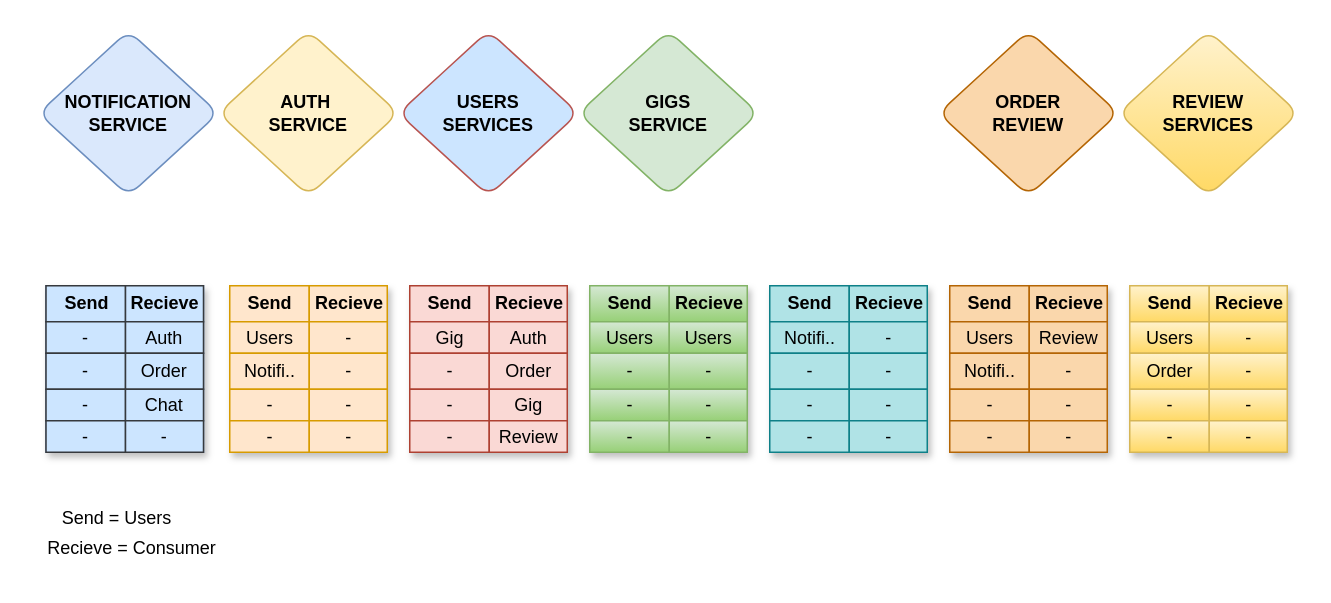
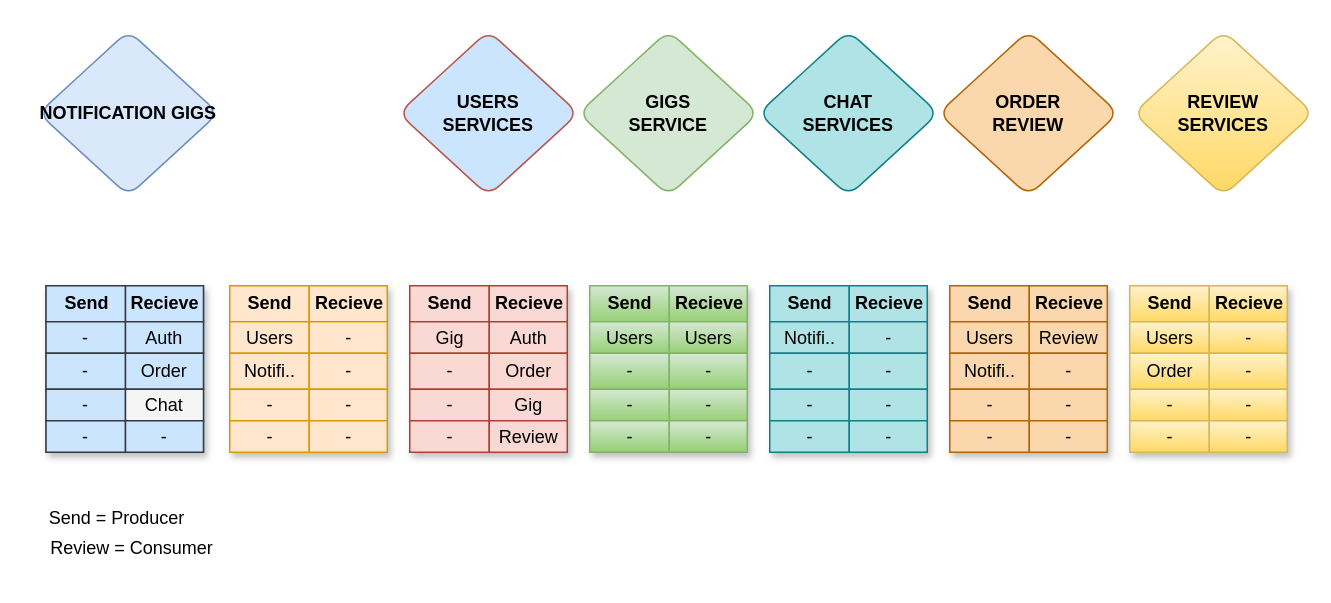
node "NOTIFICATION SERVICE": label "NOTIFICATION SERVICE" -> "NOTIFICATION GIGS"
node "AUTH SERVICE": removed
node "CHAT SERVICES": added
node "REVIEW SERVICES": moved (1208, 113) -> (1223, 113)
node "Chat": fillcolor #cce5ff -> #f5f5f5
node "Send = Users": label "Send = Users" -> "Send = Producer"
node "Recieve = Consumer": label "Recieve = Consumer" -> "Review = Consumer"
